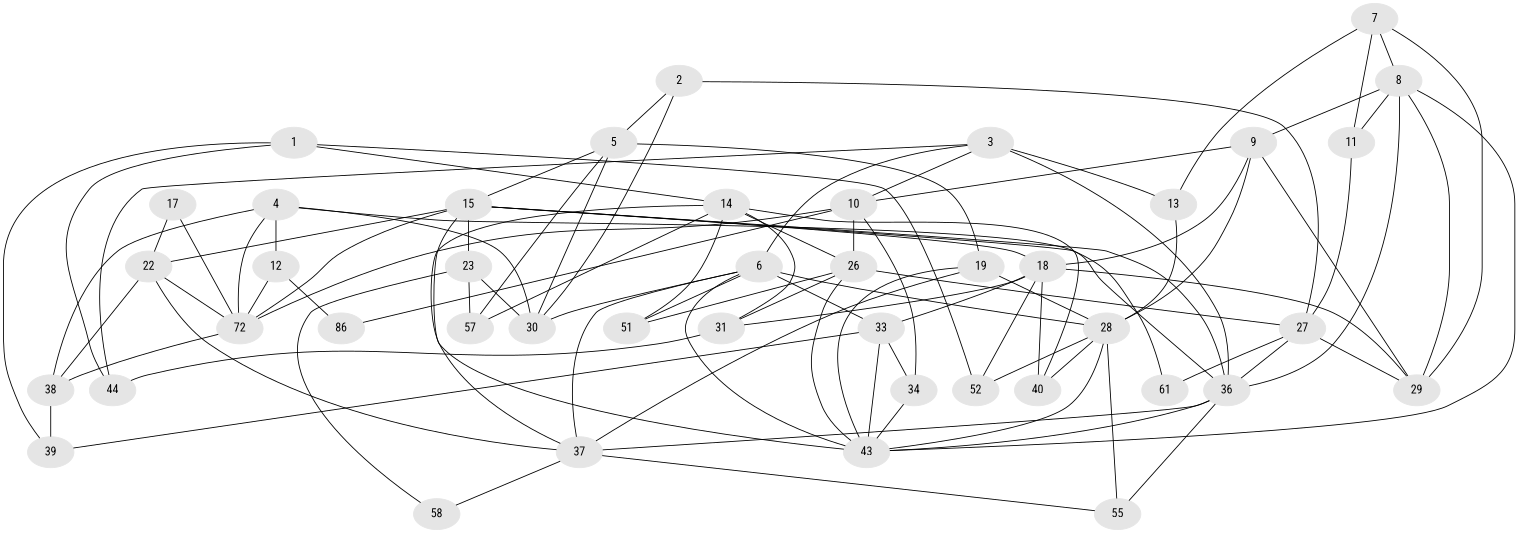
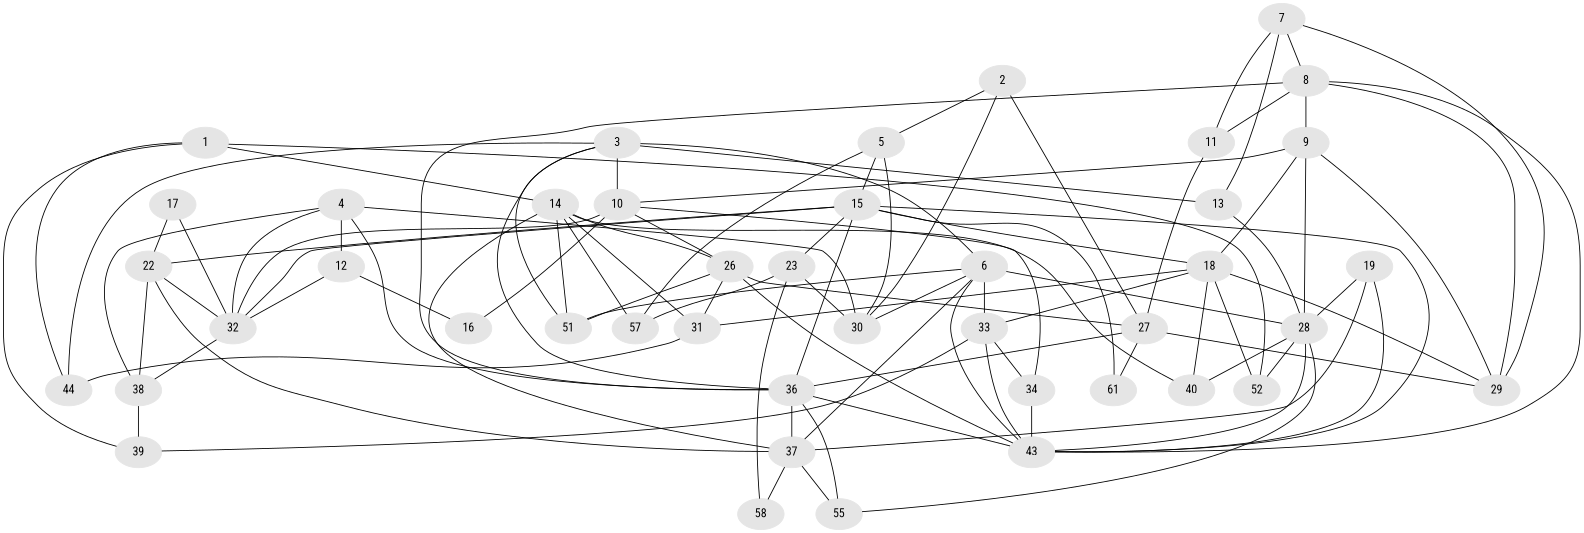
edge "5" -- "19": removed
edge "3" -- "51": added
node "72": label "72" -> "32"
node "86": label "86" -> "16"
